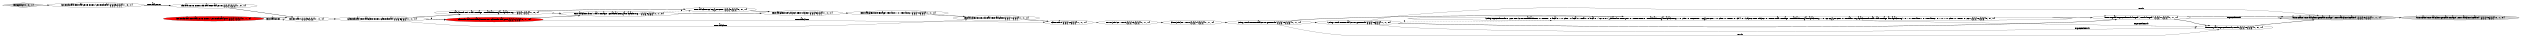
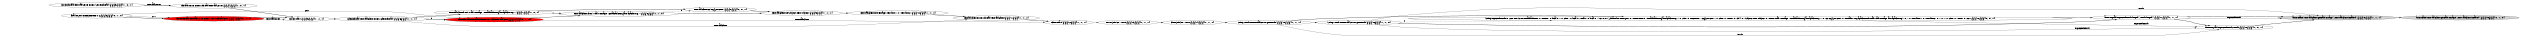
node "testCcOnly['0', '0', '1']": removed
node "final int port = TEST_PORT + 2@@@3@@@['0', '1', '0']": added
